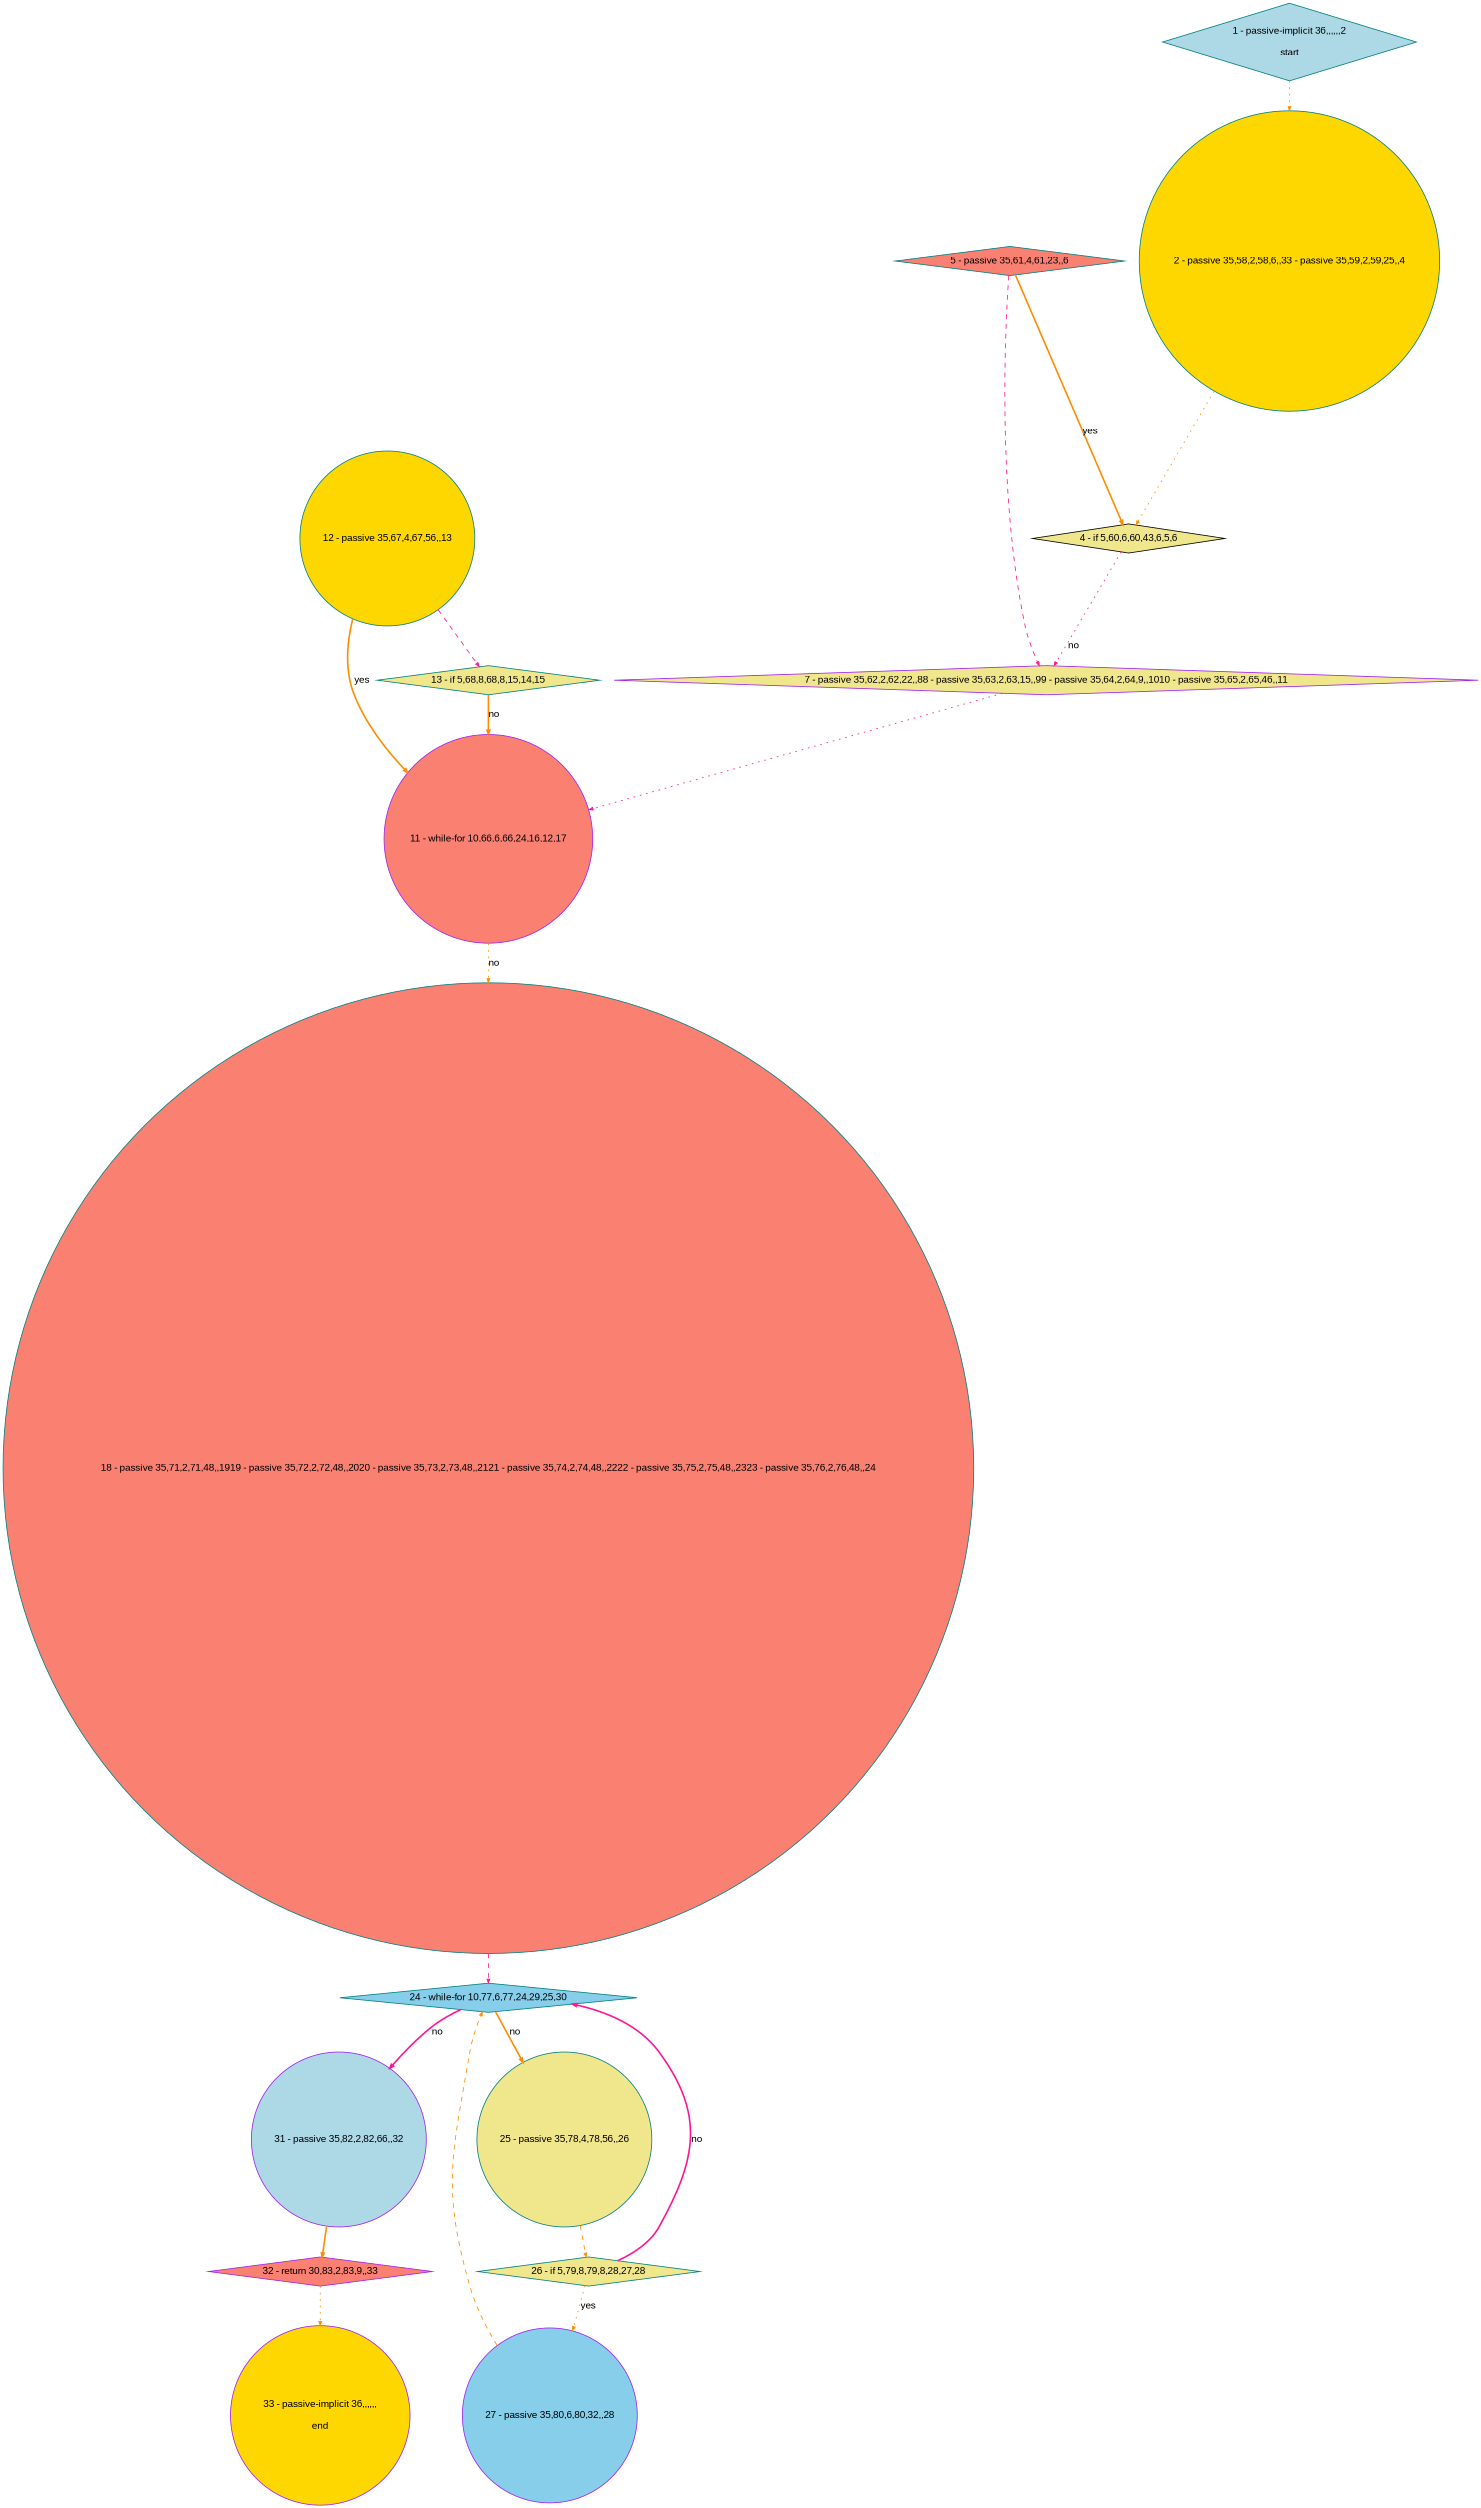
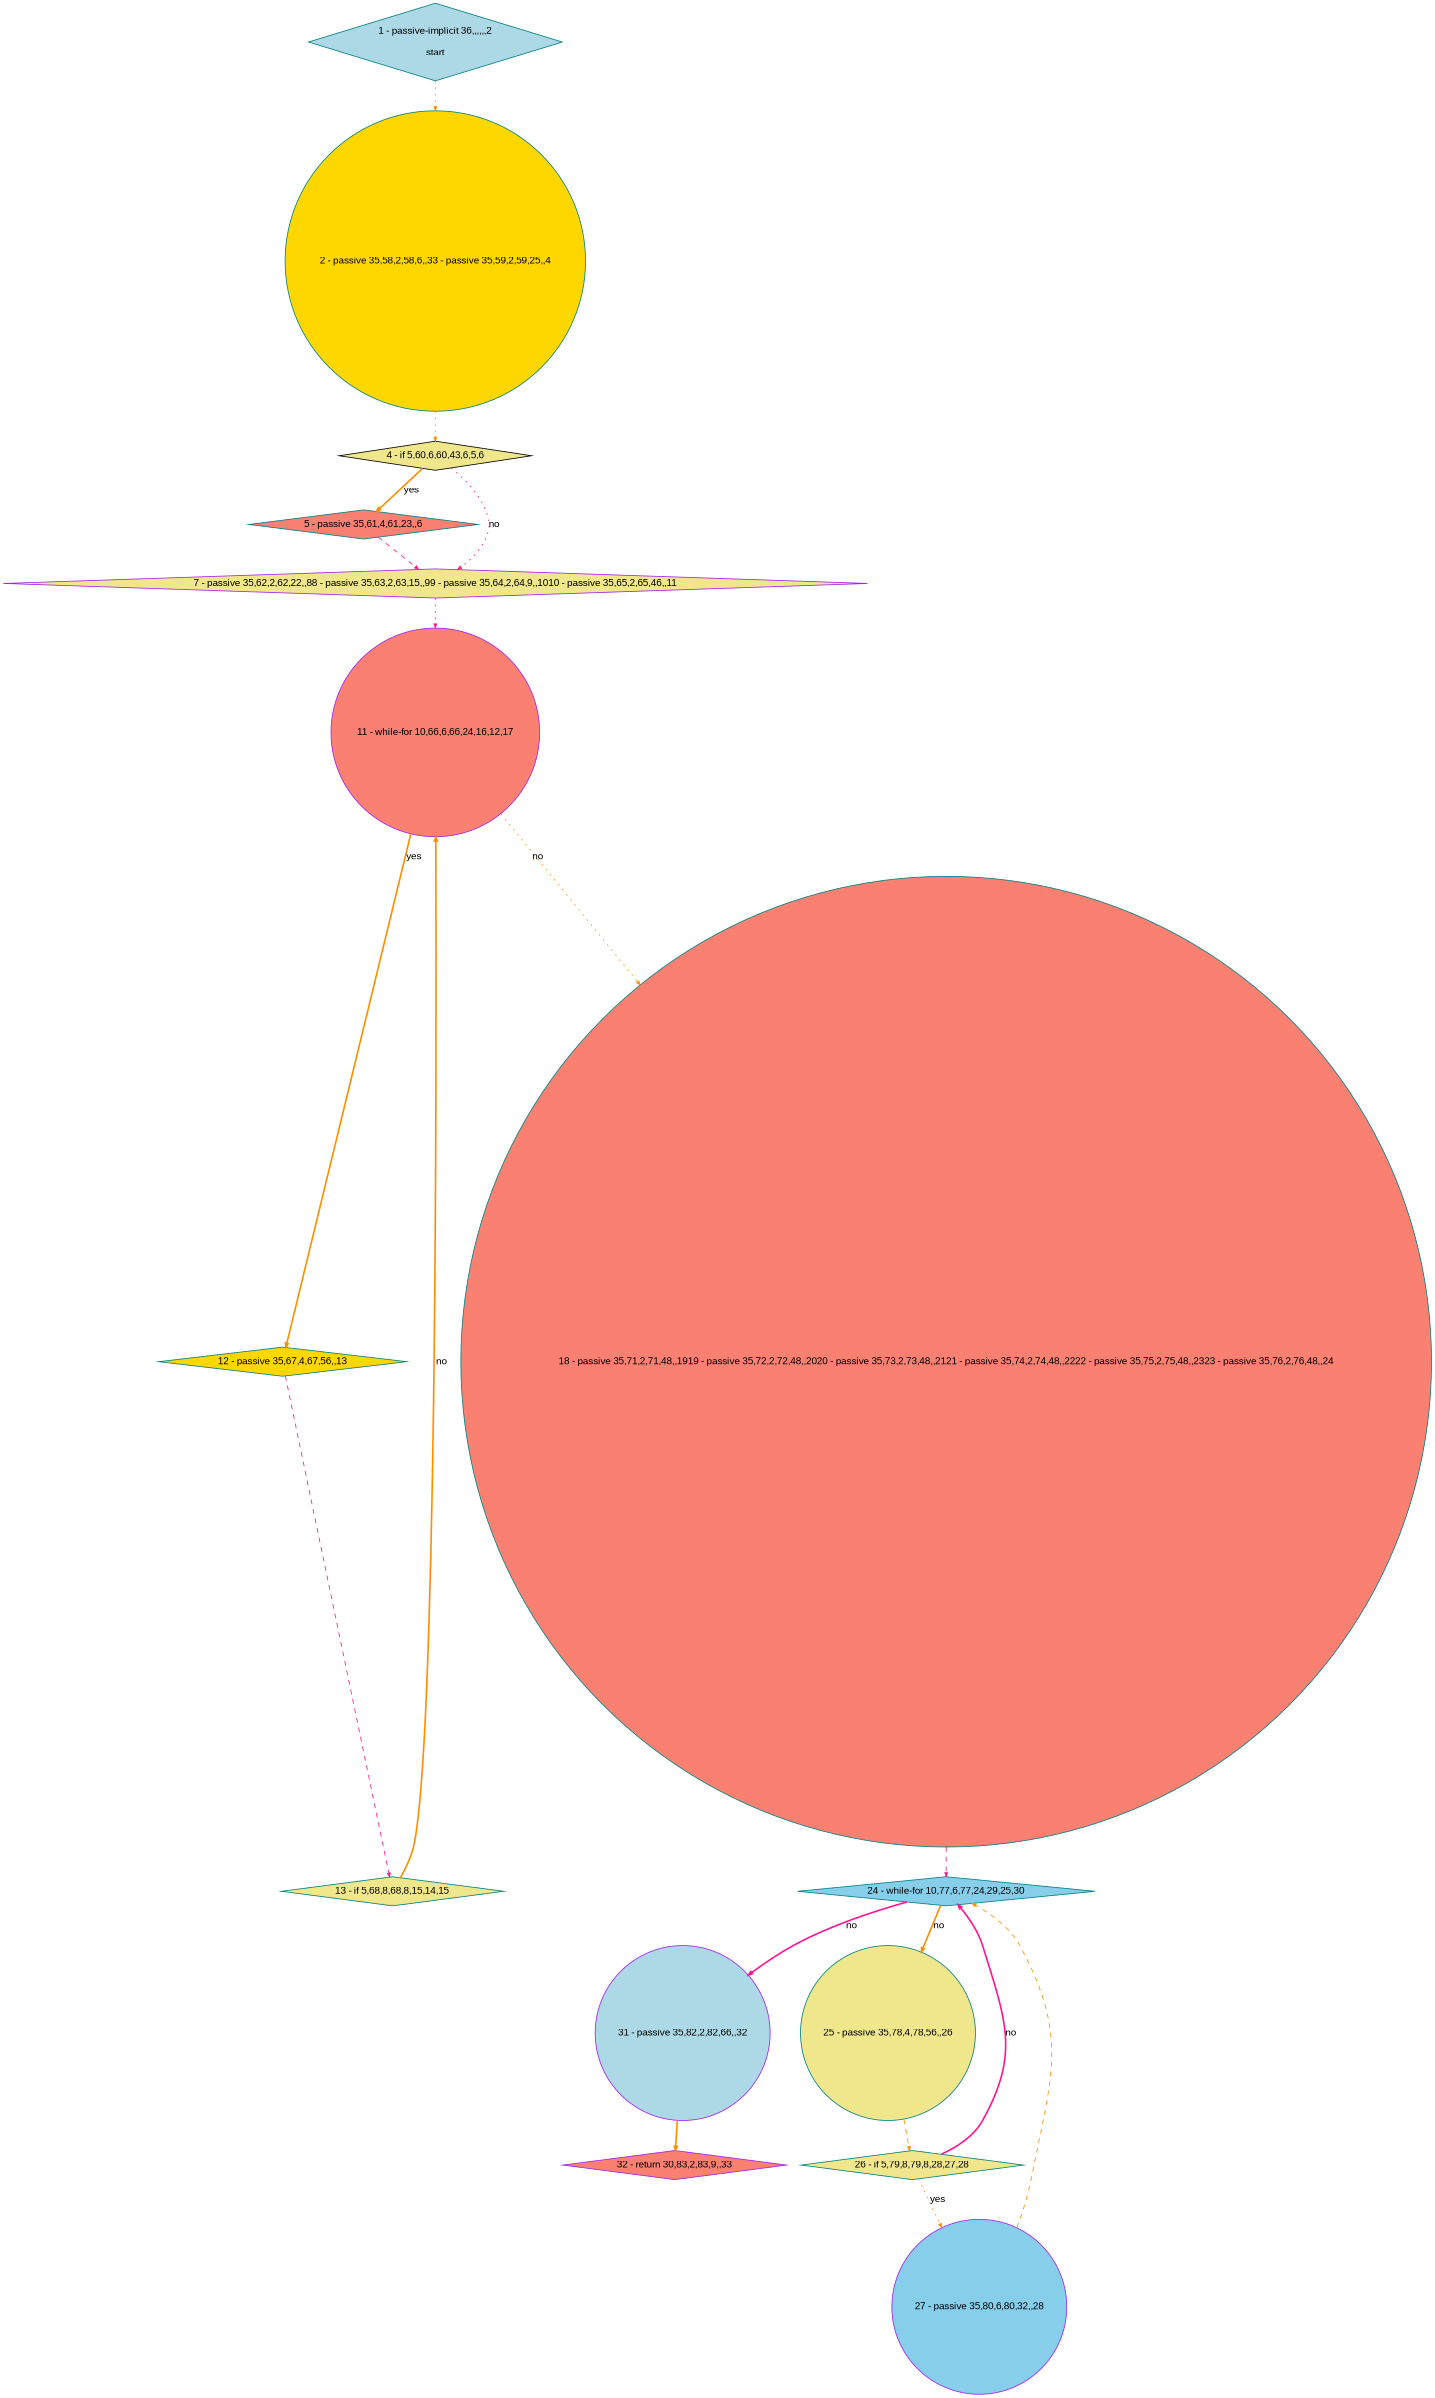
edge "5 - passive 35,61,4,61,23,,6" -> "4 - if 5,60,6,60,43,6,5,6": reversed
node "12 - passive 35,67,4,67,56,,13": shape circle -> diamond
edge "12 - passive 35,67,4,67,56,,13" -> "11 - while-for 10,66,6,66,24,16,12,17": reversed
node "33 - passive-implicit 36,,,,,, end": removed
